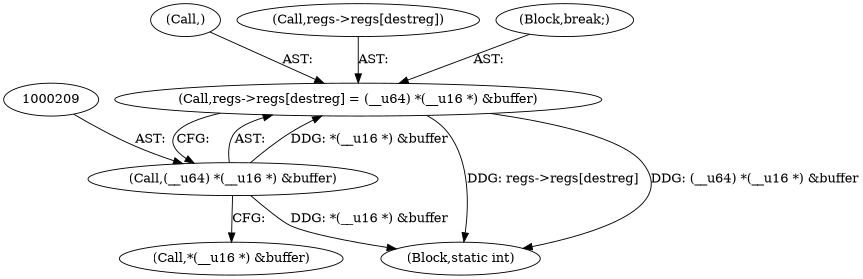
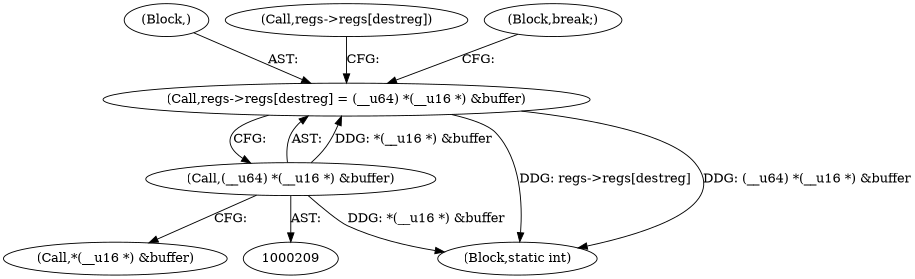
node "(Call,)": label "(Call,)" -> "(Block,)"
edge "(Call,regs->regs[destreg])" -> "(Call,regs->regs[destreg] = (__u64) *(__u16 *) &buffer)": label "AST: " -> "CFG: "
edge "(Block,break;)" -> "(Call,regs->regs[destreg] = (__u64) *(__u16 *) &buffer)": label "AST: " -> "CFG: "
edge "1000209" -> "(Call,(__u64) *(__u16 *) &buffer)": reversed
